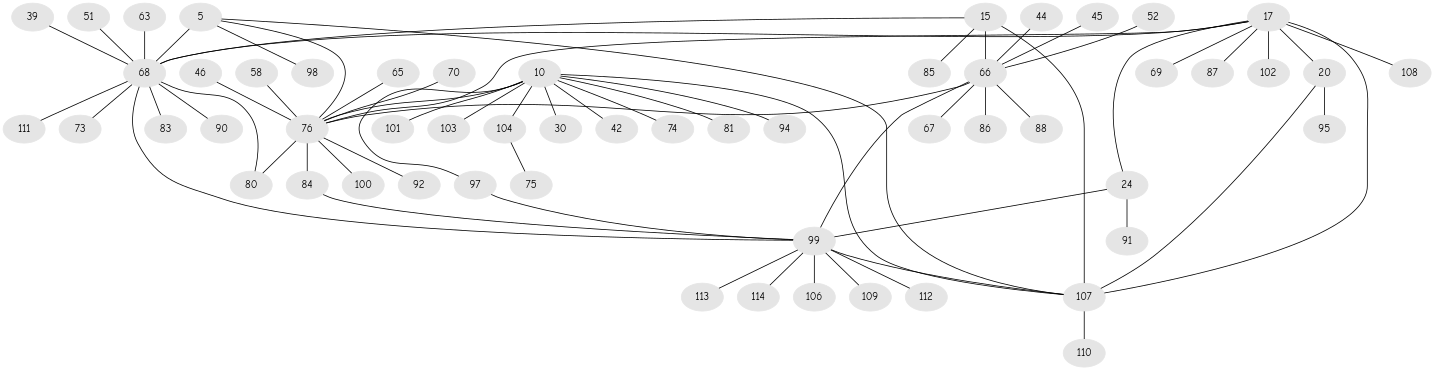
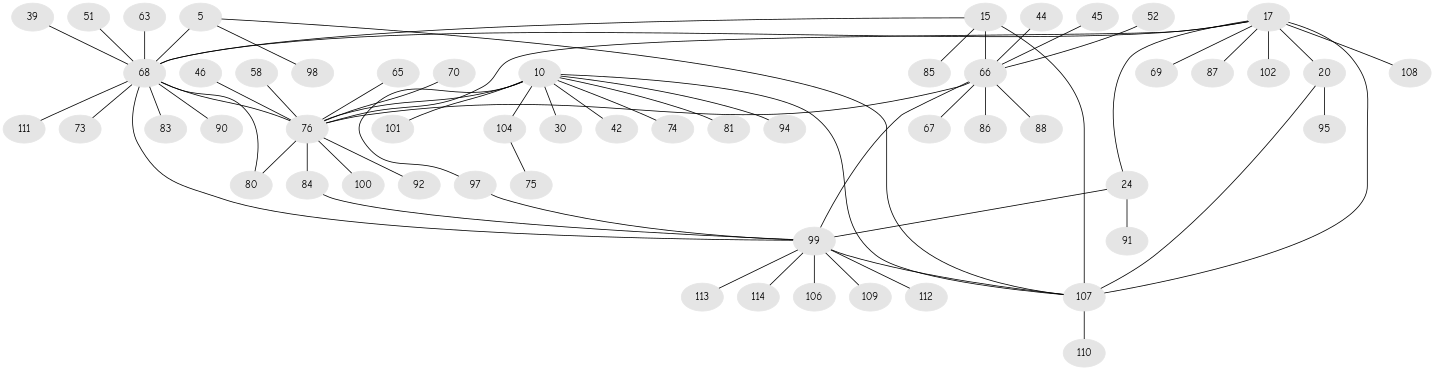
edge "5" -- "76": now "68" -- "76"
node "103": removed
